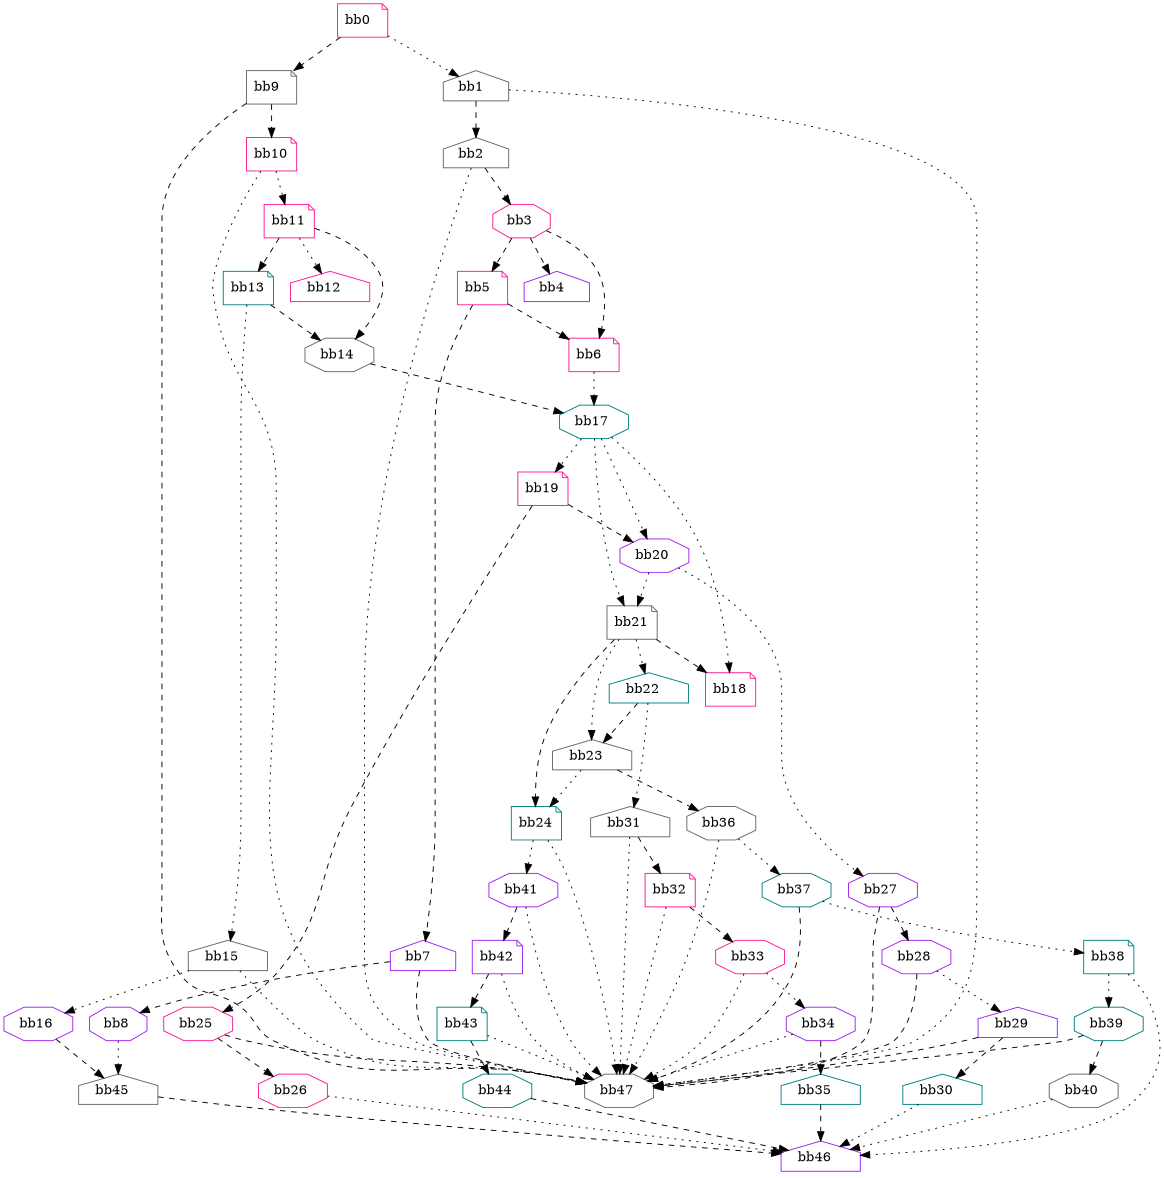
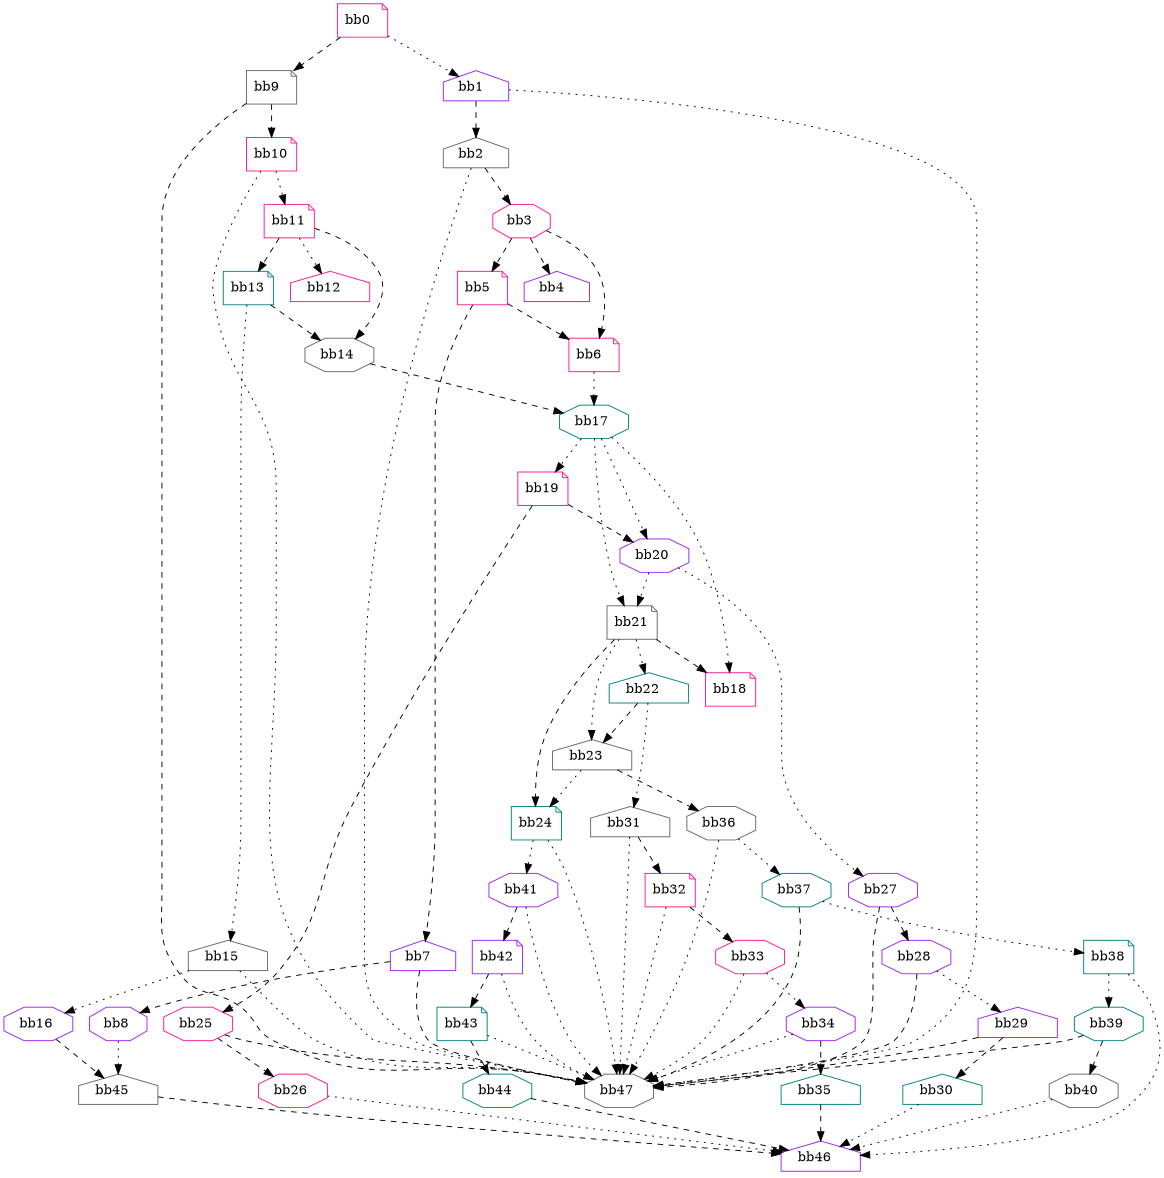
node "bb1": color gray40 -> purple
